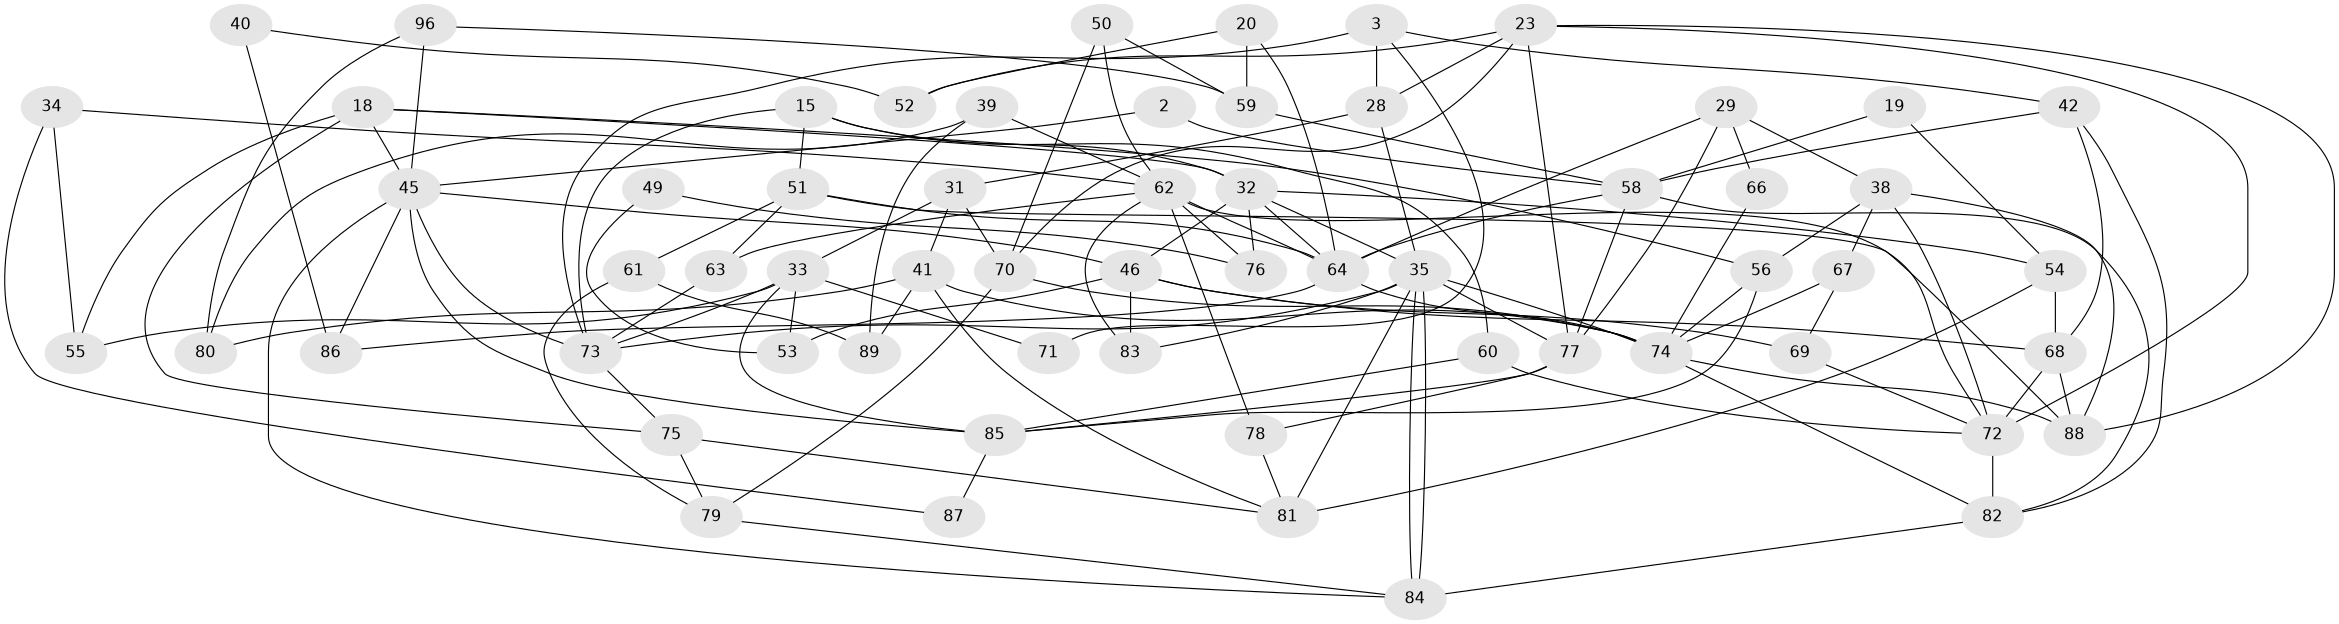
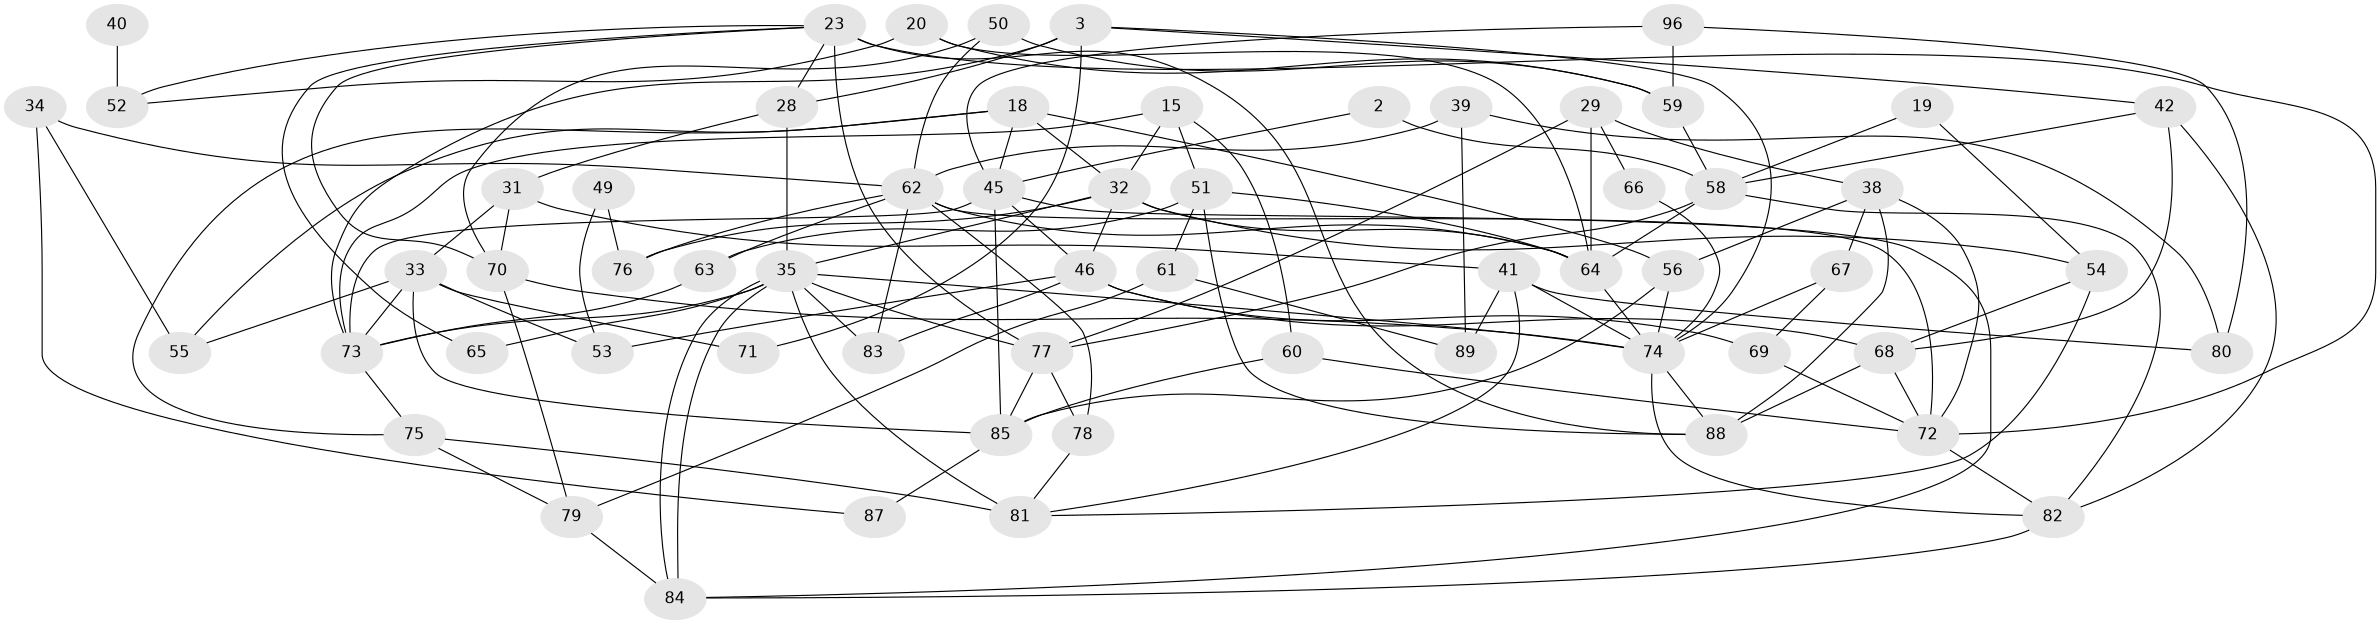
edge "3" -- "74": added
node "86": removed
node "65": added
